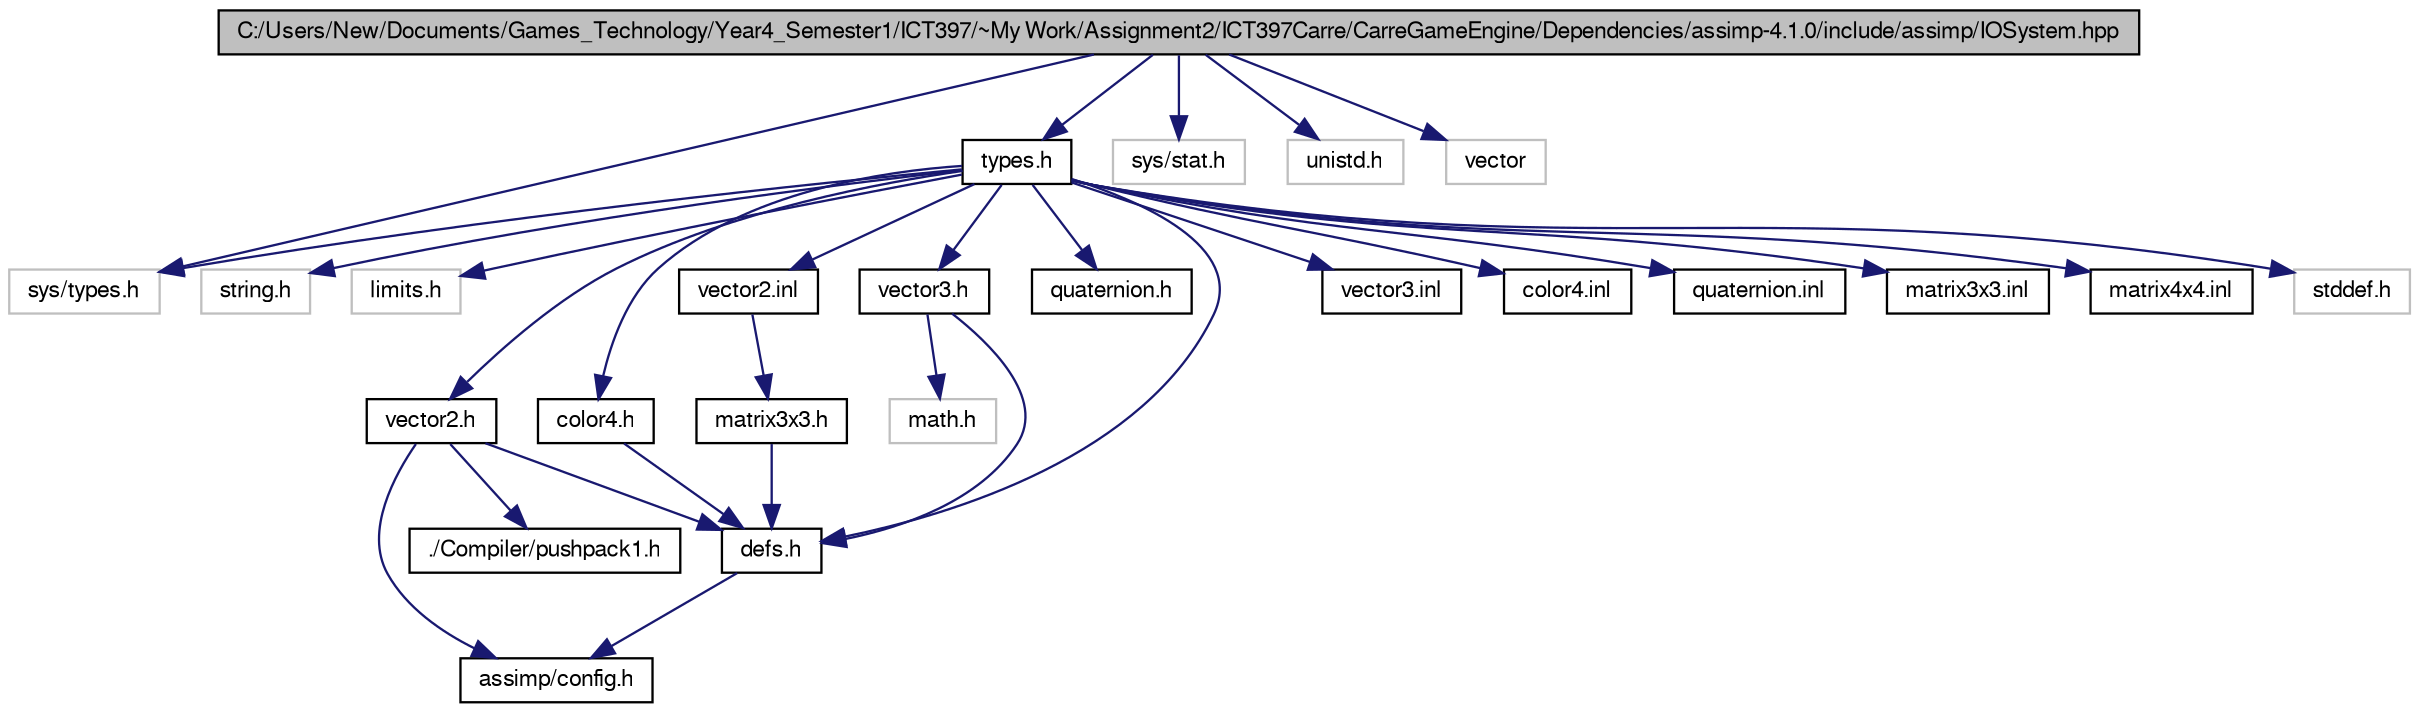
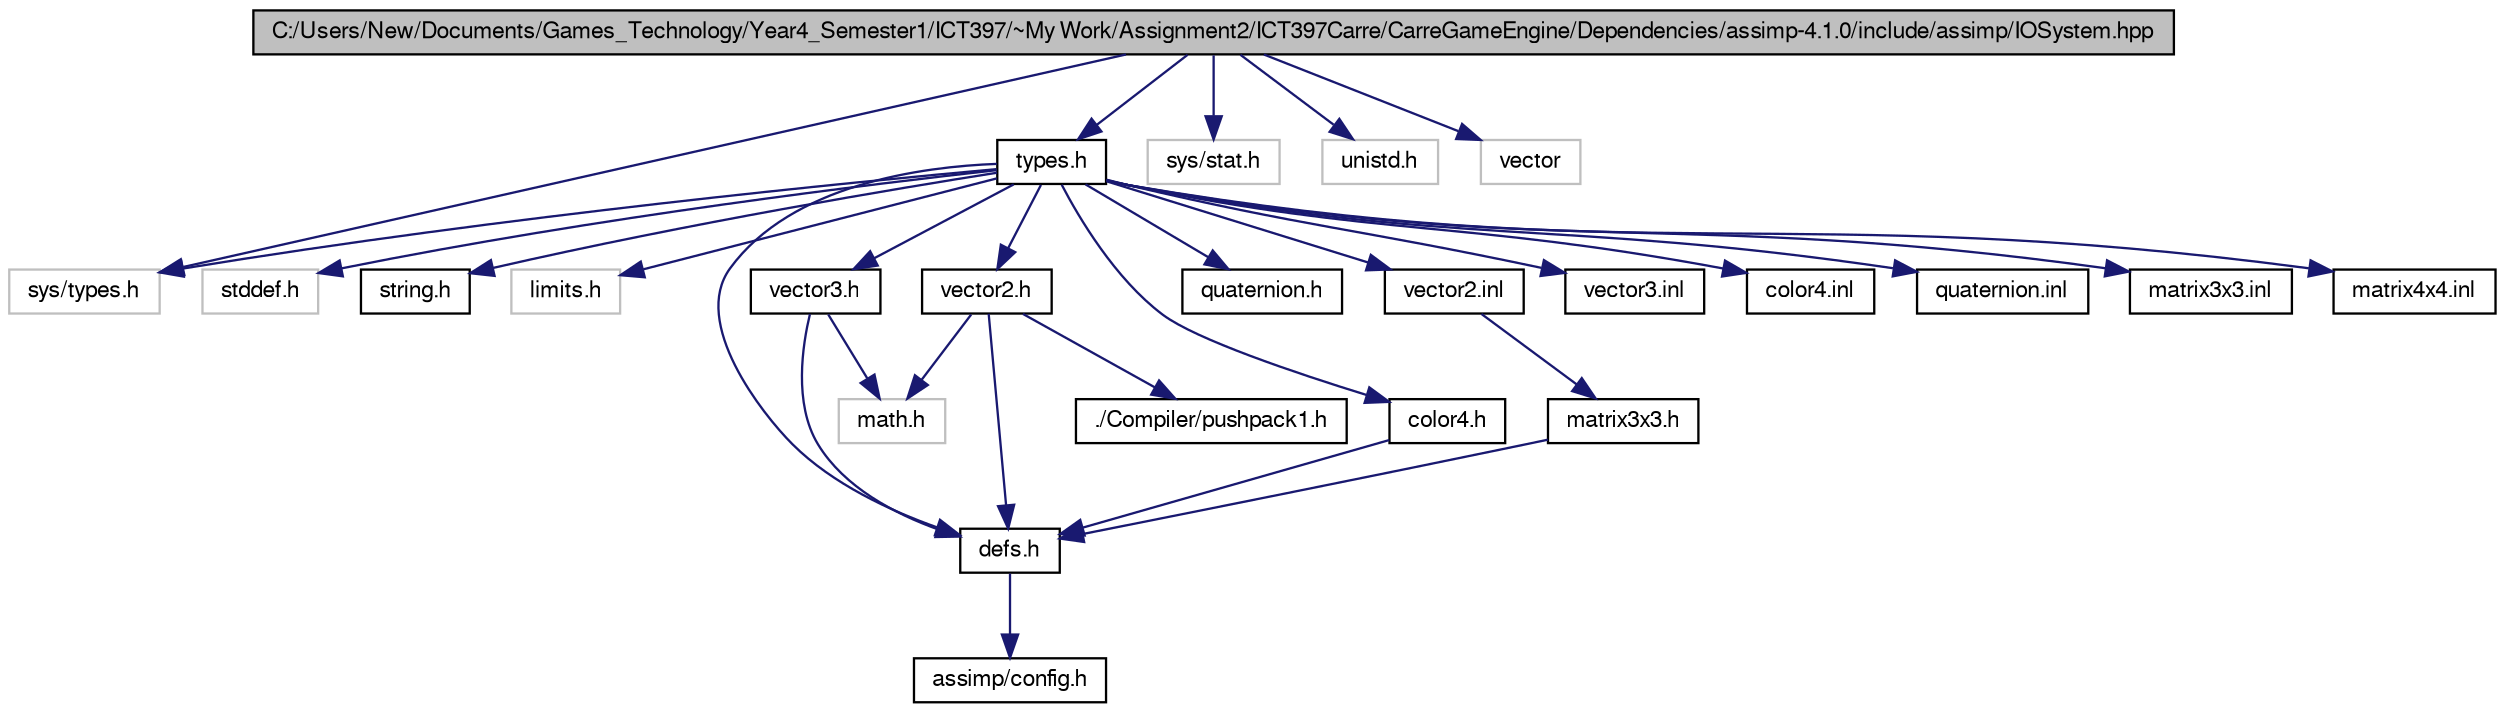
node "string.h": color grey75 -> black
edge "vector2.h" -> "assimp/config.h": now "vector2.h" -> "math.h"
